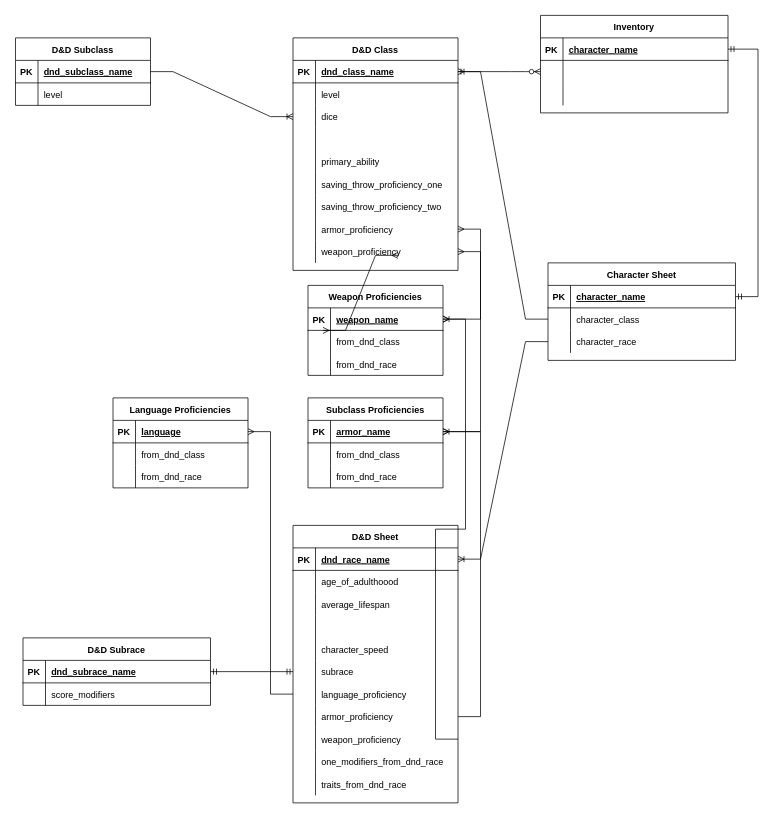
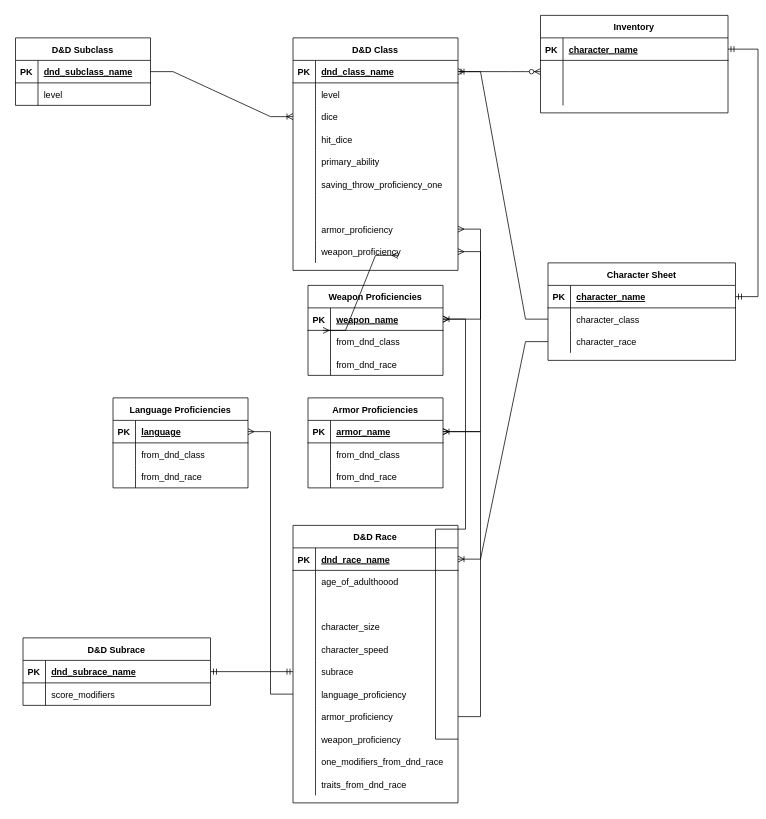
node "hit_dice": added
node "saving_throw_proficiency_two": removed
node "Subclass Proficiencies": label "Subclass Proficiencies" -> "Armor Proficiencies"
node "D&D Sheet": label "D&D Sheet" -> "D&D Race"
node "average_lifespan": removed
node "character_size": added
